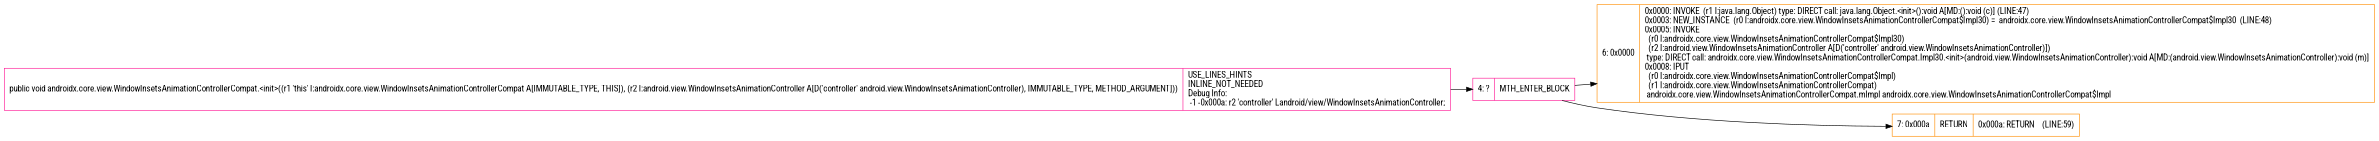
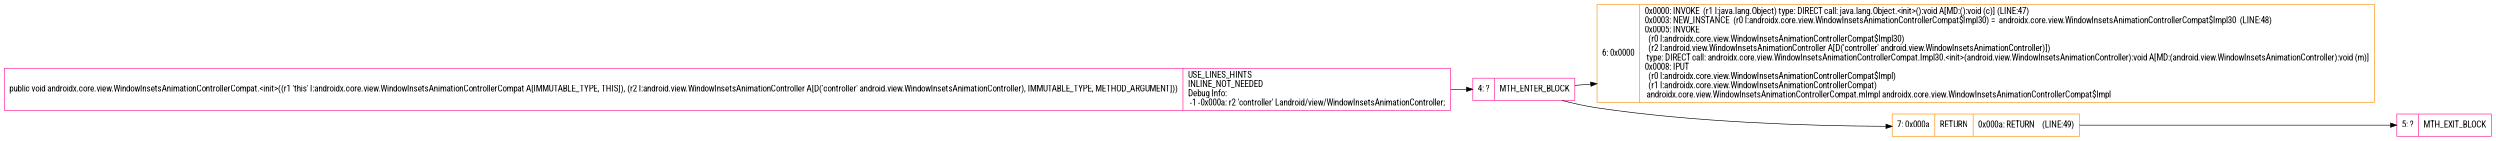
node "7: 0x000a": text "0x000a: RETURN    (LINE:59)" -> "0x000a: RETURN    (LINE:49)"
node "5: ?": added
